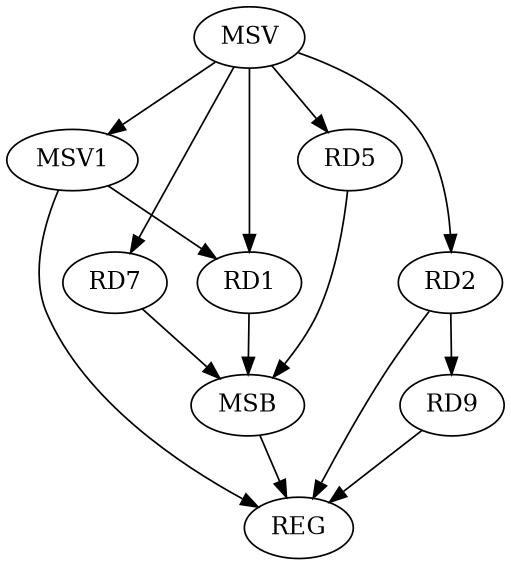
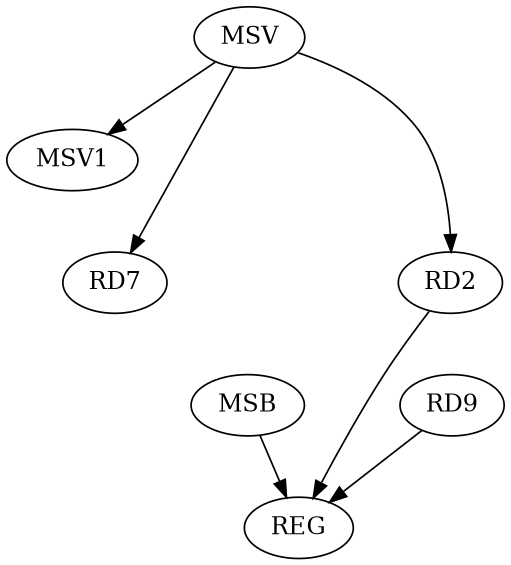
node "RD5": removed
node "RD1": removed
edge "RD2" -> "RD9": removed
edge "RD7" -> "MSB": removed
edge "MSV1" -> "REG": removed
